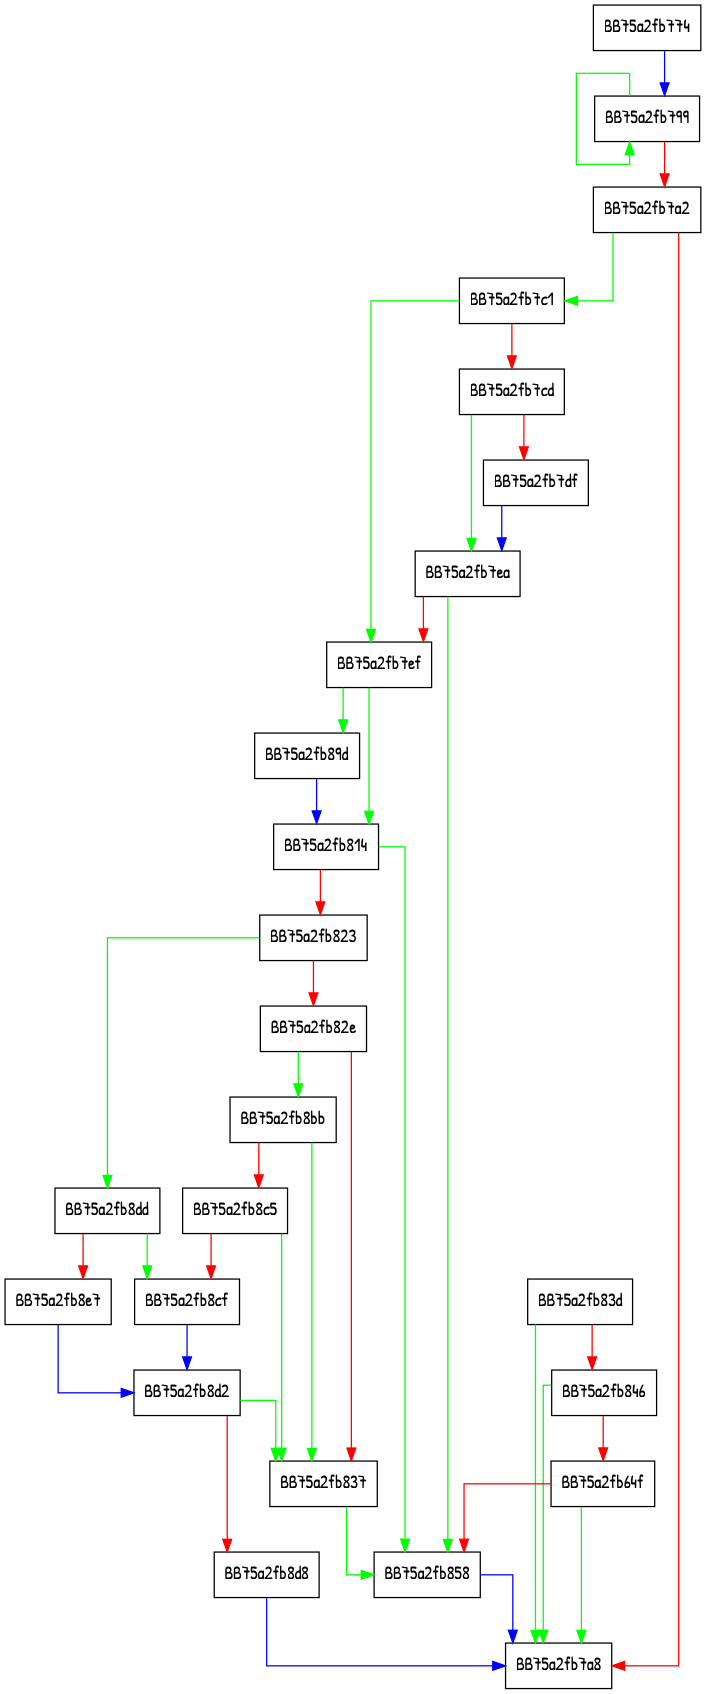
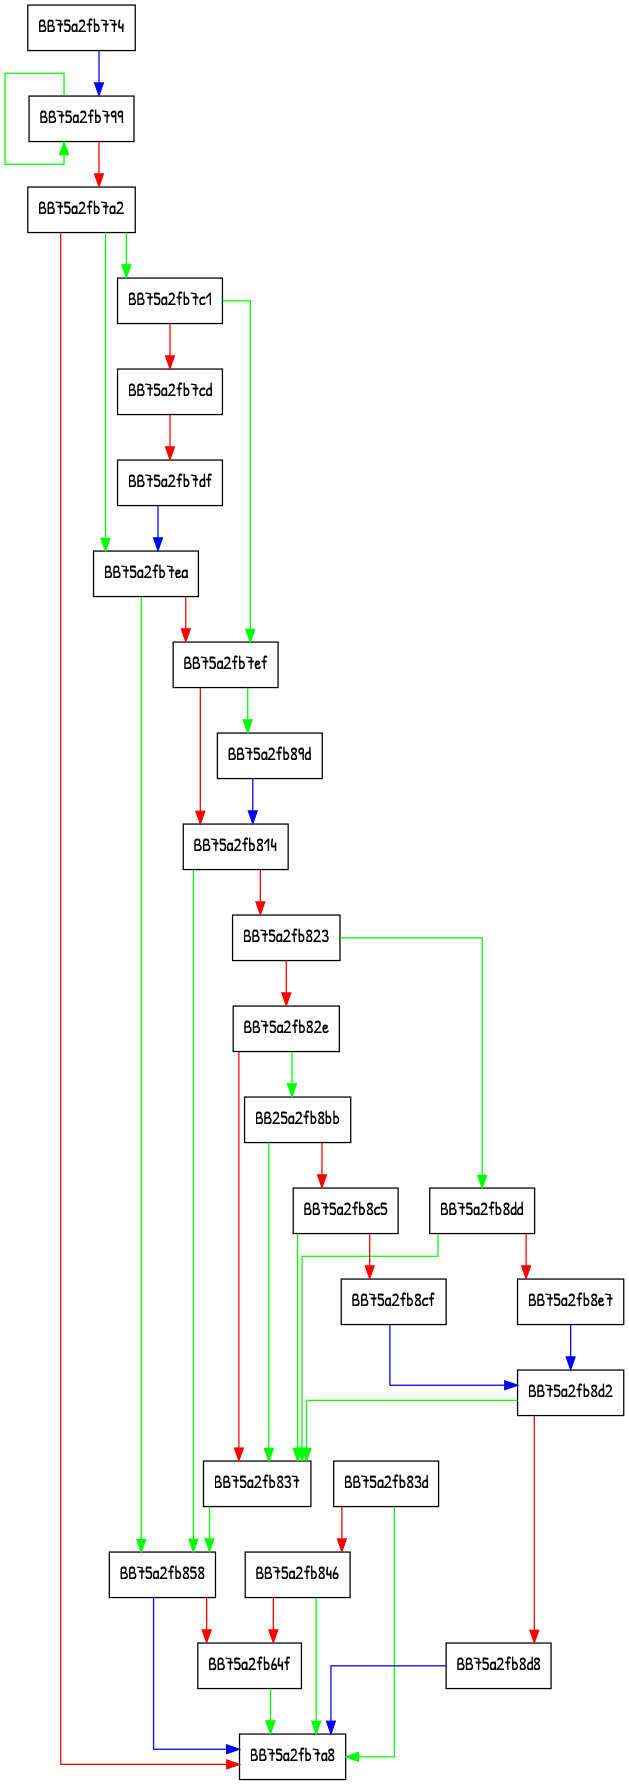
edge "BB75a2fb7cd" -> "BB75a2fb7ea": now "BB75a2fb7a2" -> "BB75a2fb7ea"
edge "BB75a2fb7ef" -> "BB75a2fb814": color green -> red
node "BB75a2fb8bb": label "BB75a2fb8bb" -> "BB25a2fb8bb"
edge "BB75a2fb8dd" -> "BB75a2fb8cf": now "BB75a2fb8dd" -> "BB75a2fb837"
edge "BB75a2fb64f" -> "BB75a2fb858": reversed
